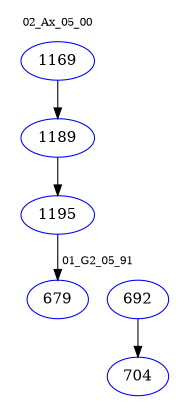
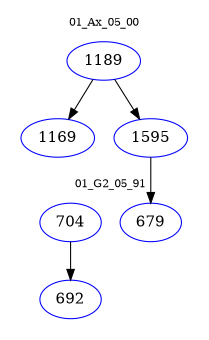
cluster "02_Ax_05_00": label "02_Ax_05_00" -> "01_Ax_05_00"
edge "1169" -> "1189": reversed
node "1195": label "1195" -> "1595"
edge "692" -> "704": reversed
